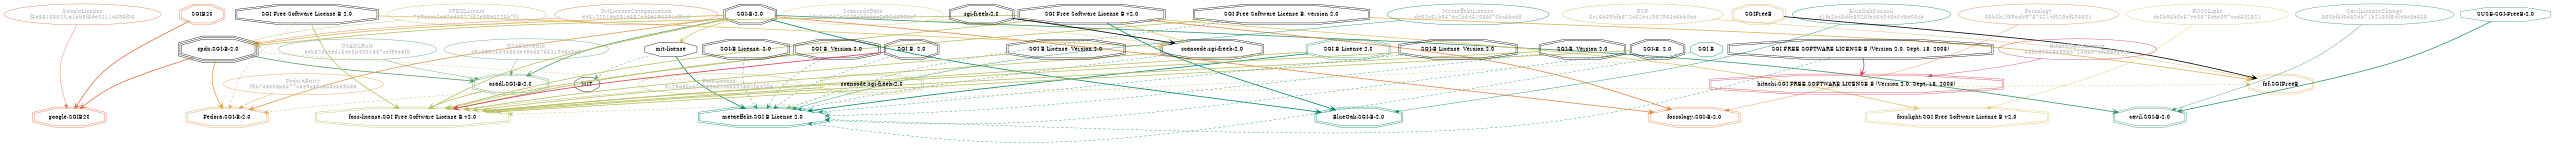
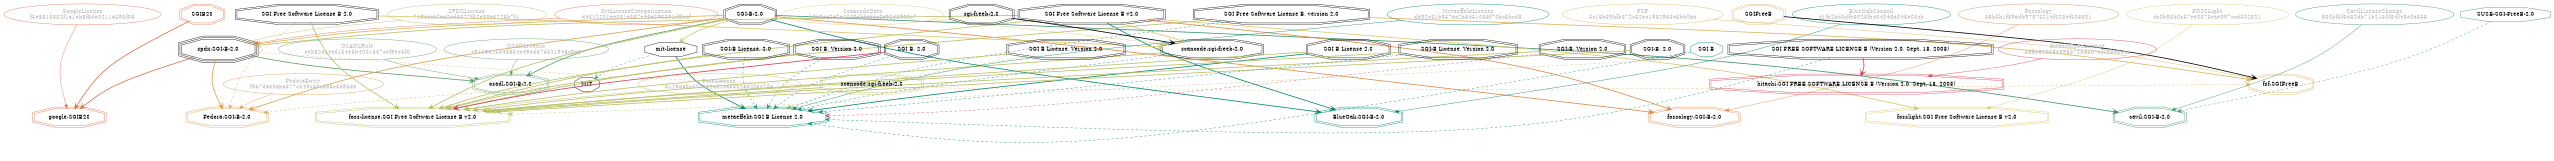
node "SGI B License 2.0": color #379469 -> black
edge "SUSE-SGI-FreeB-2.0" -> "cavil:SGI-B-2.0": style bold -> dashed
edge "SGI-B, Version 2.0" -> "metaeffekt:SGI B License 2.0": color #00876c -> #d43d51
edge "osadl:SGI-B-2.0" -> "foss-license:SGI Free Software License B v2.0": now "SGI-B License, 2.0" -> "foss-license:SGI Free Software License B v2.0"
edge "SGI-B, 2.0" -> "metaeffekt:SGI B License 2.0": removed
